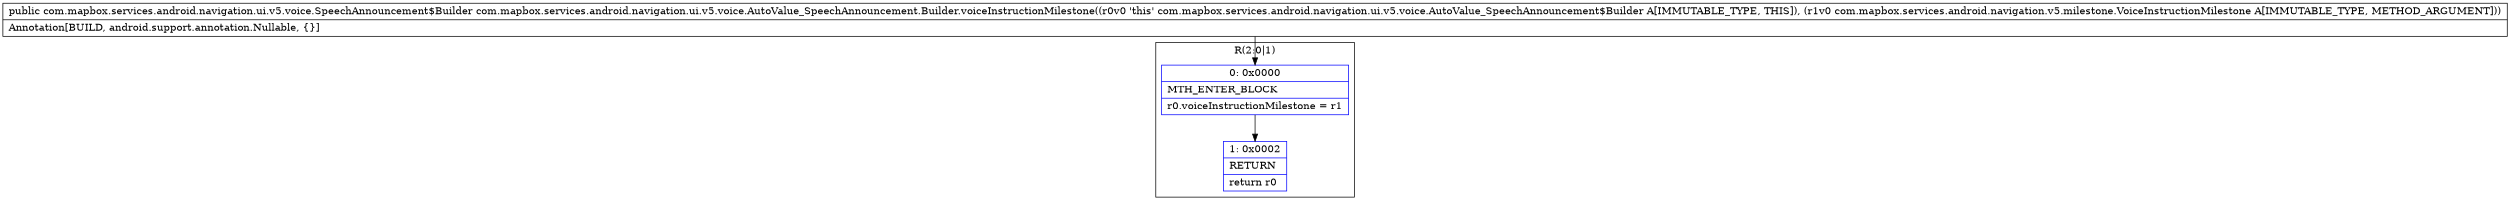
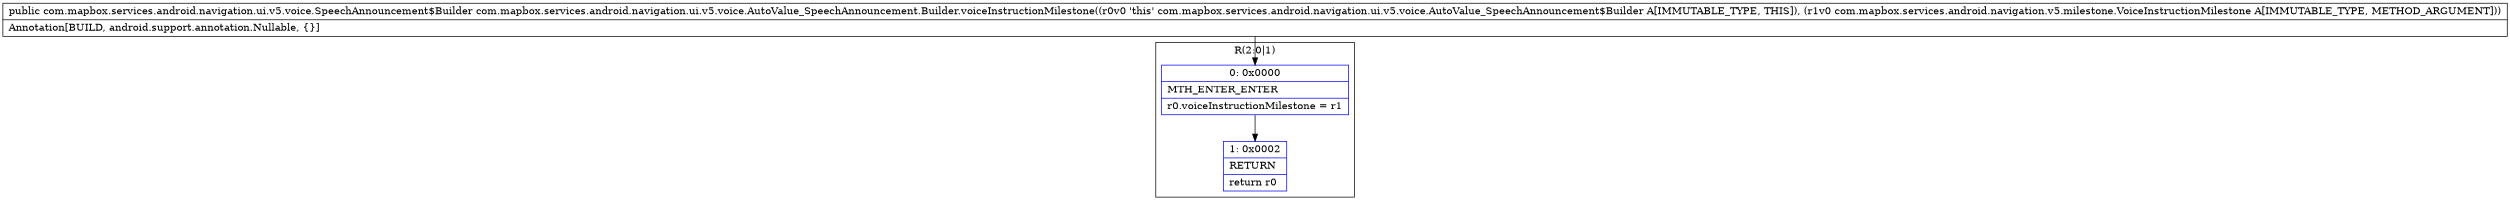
node "0: 0x0000": text "MTH_ENTER_BLOCK" -> "MTH_ENTER_ENTER"
